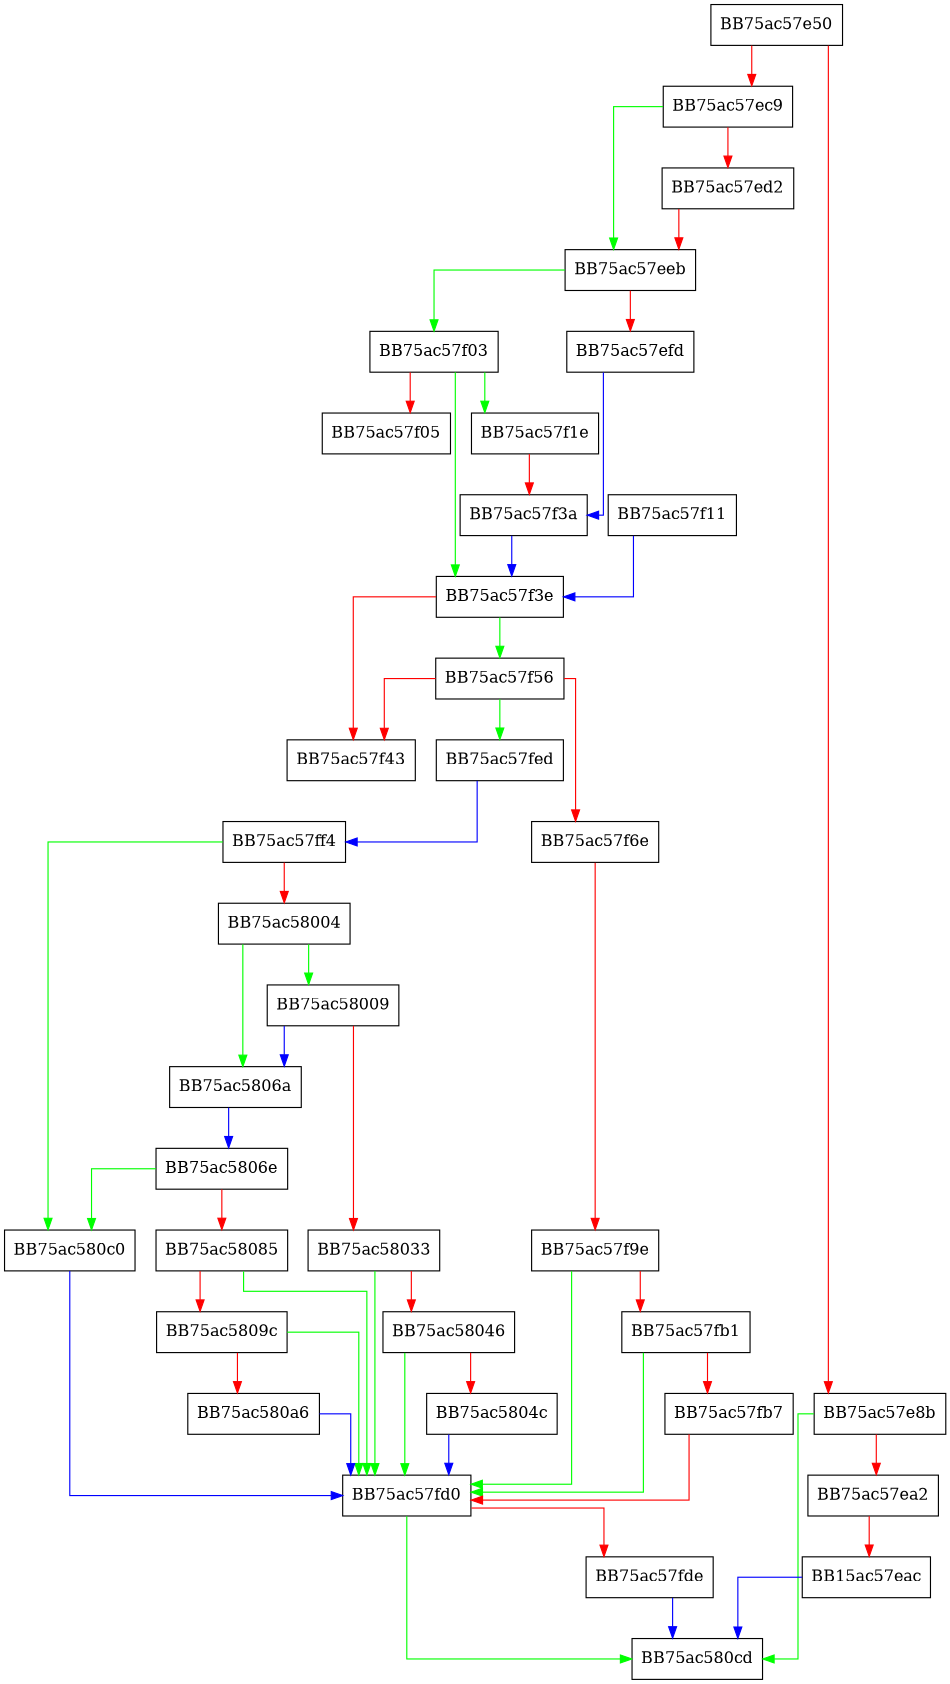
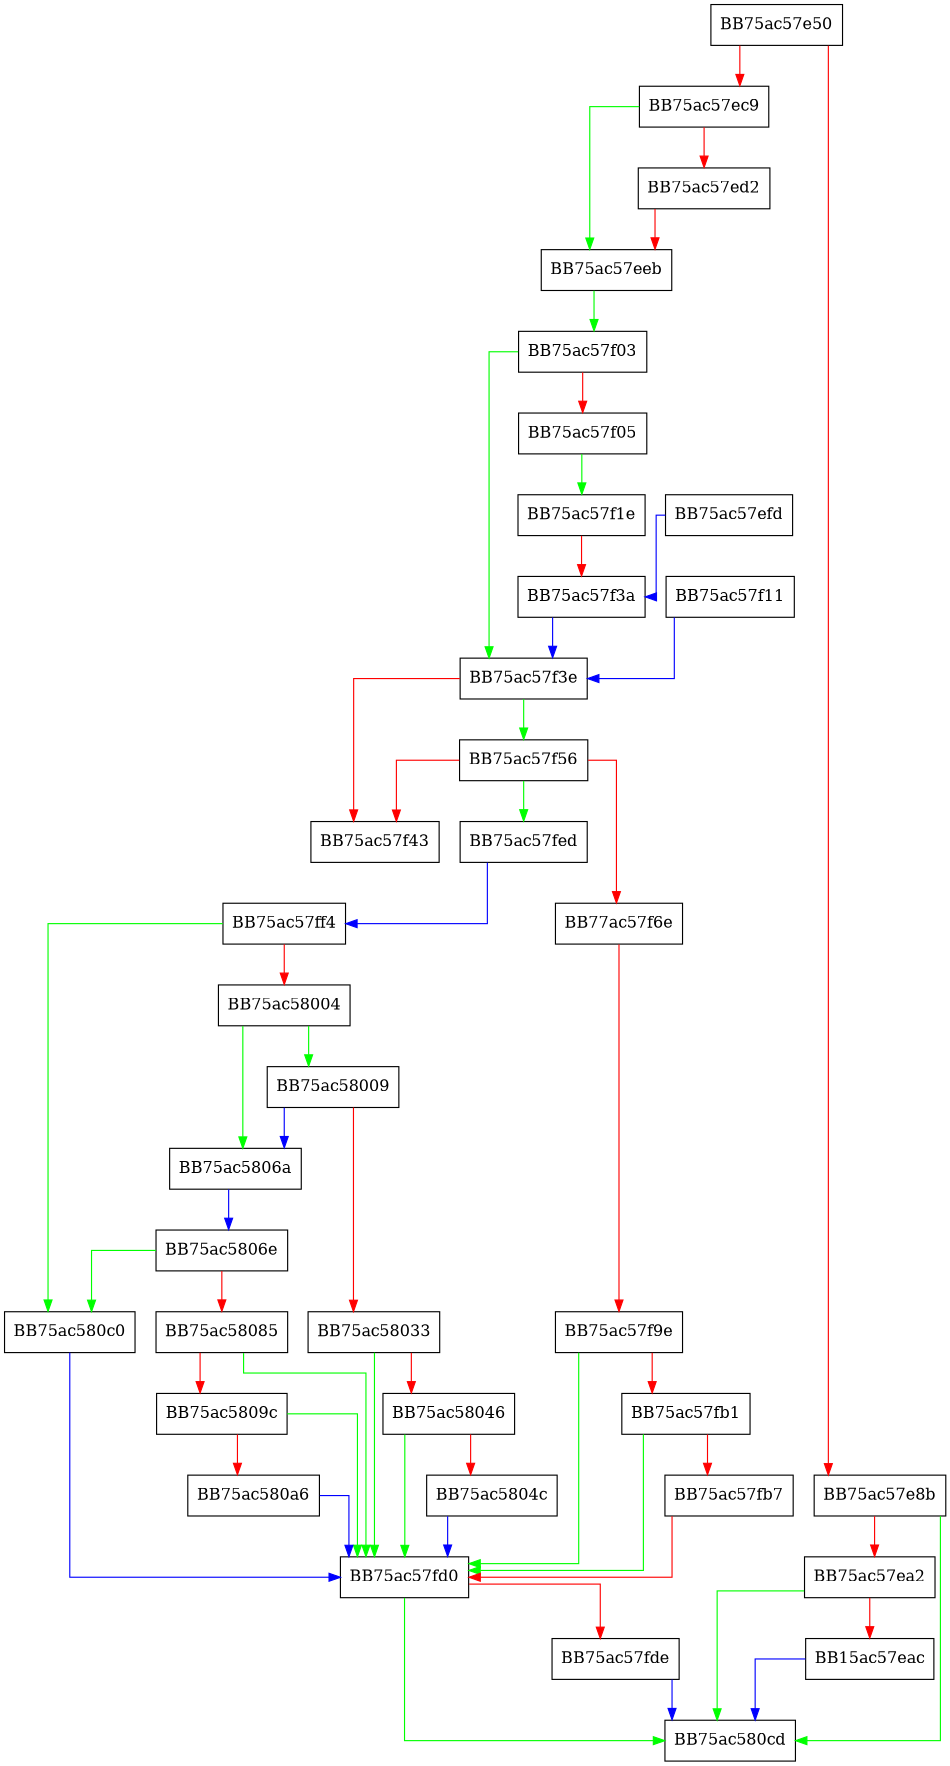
edge "BB75ac57eeb" -> "BB75ac57efd": removed
edge "BB75ac57f03" -> "BB75ac57f1e": now "BB75ac57f05" -> "BB75ac57f1e"
node "BB75ac57f6e": label "BB75ac57f6e" -> "BB77ac57f6e"
edge "BB75ac57ea2" -> "BB75ac580cd": added
